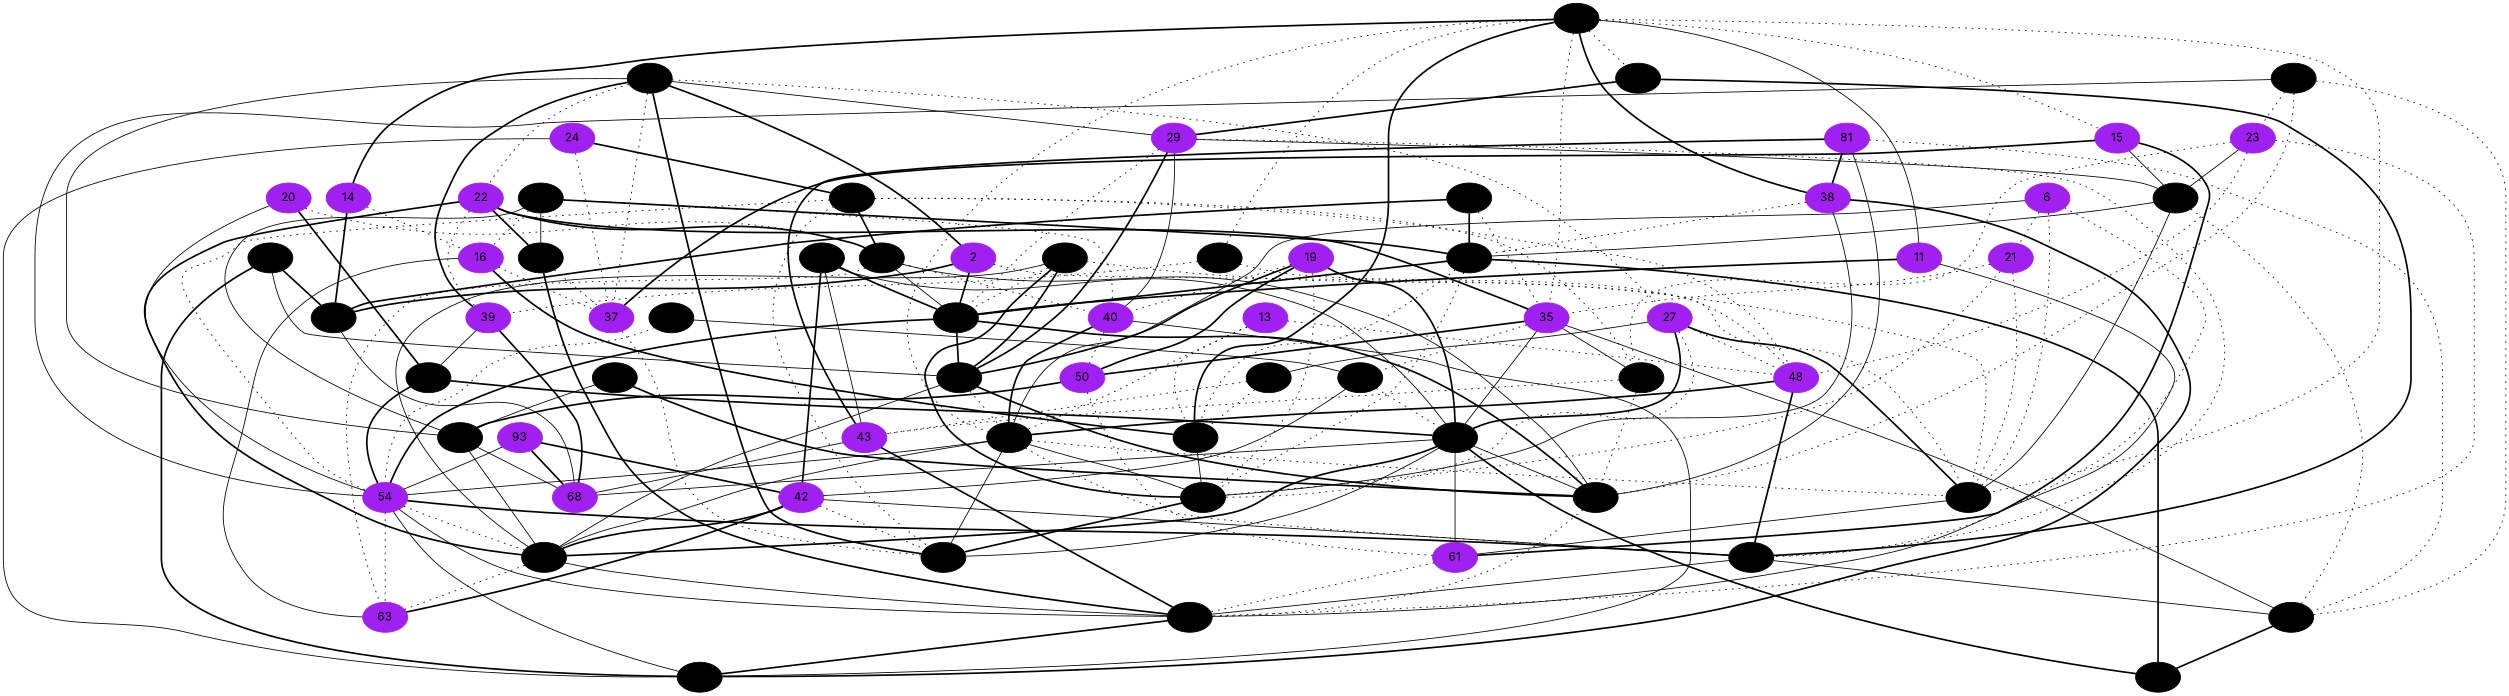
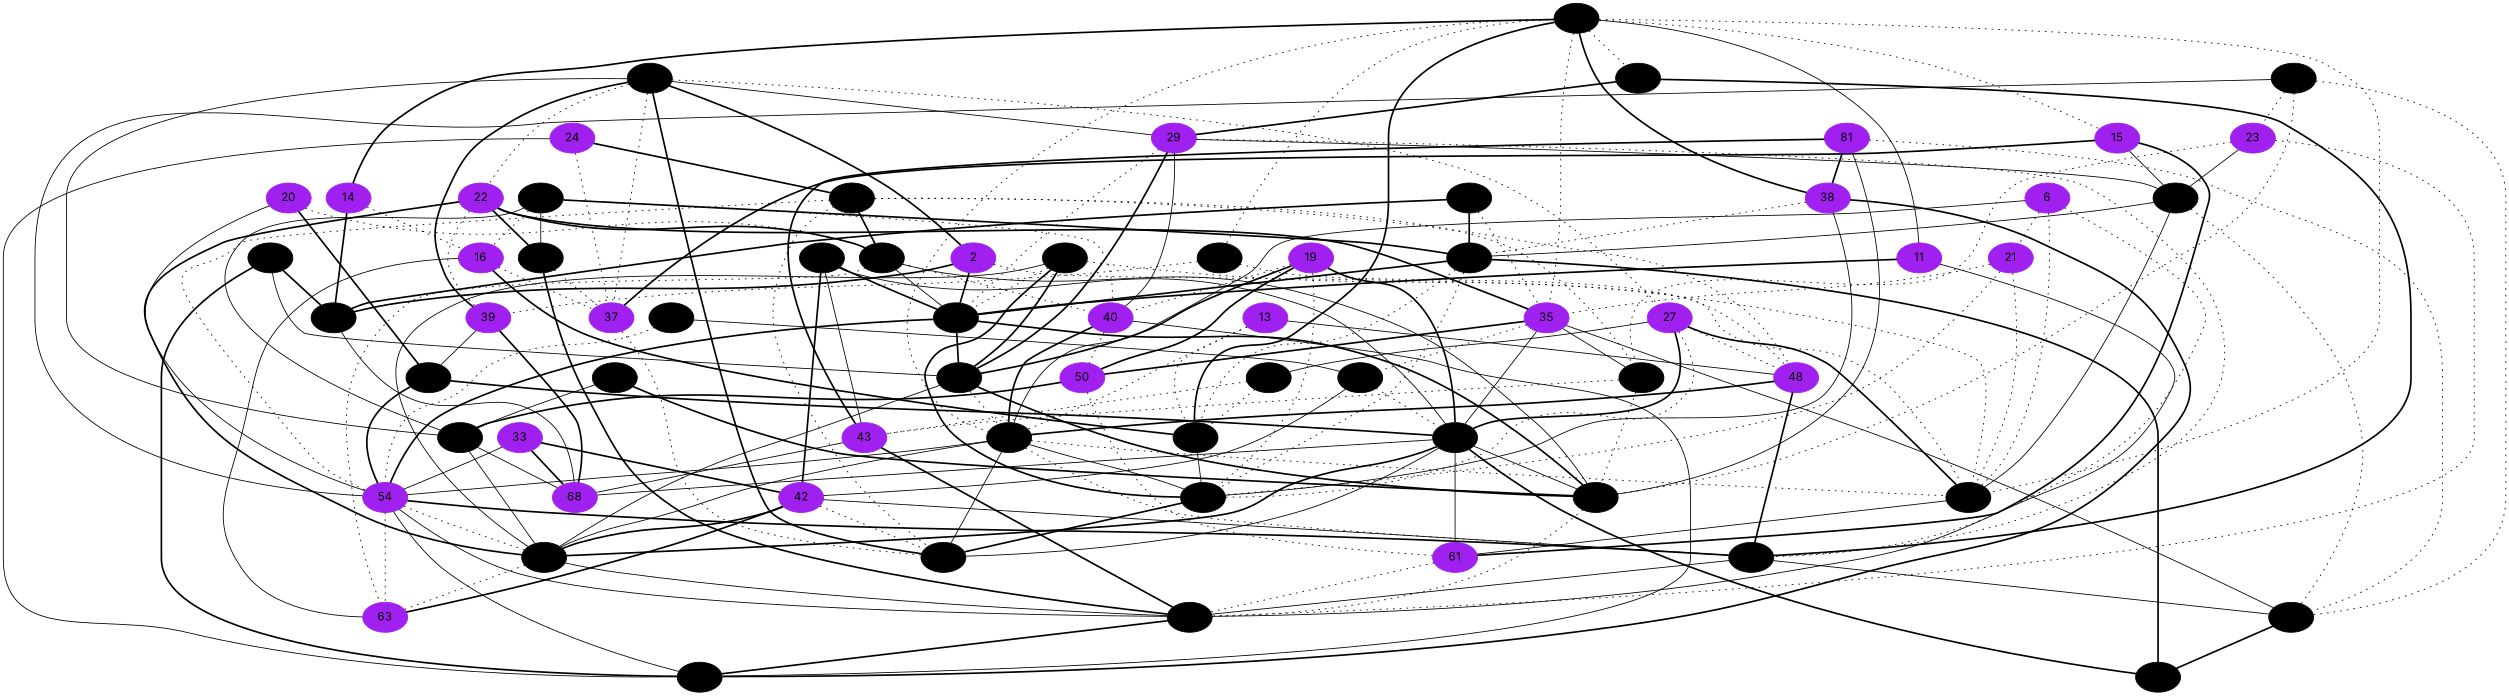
edge "23" -- "48": removed
edge "13" -- "48": style dotted -> solid
node "93": label "93" -> "33"
